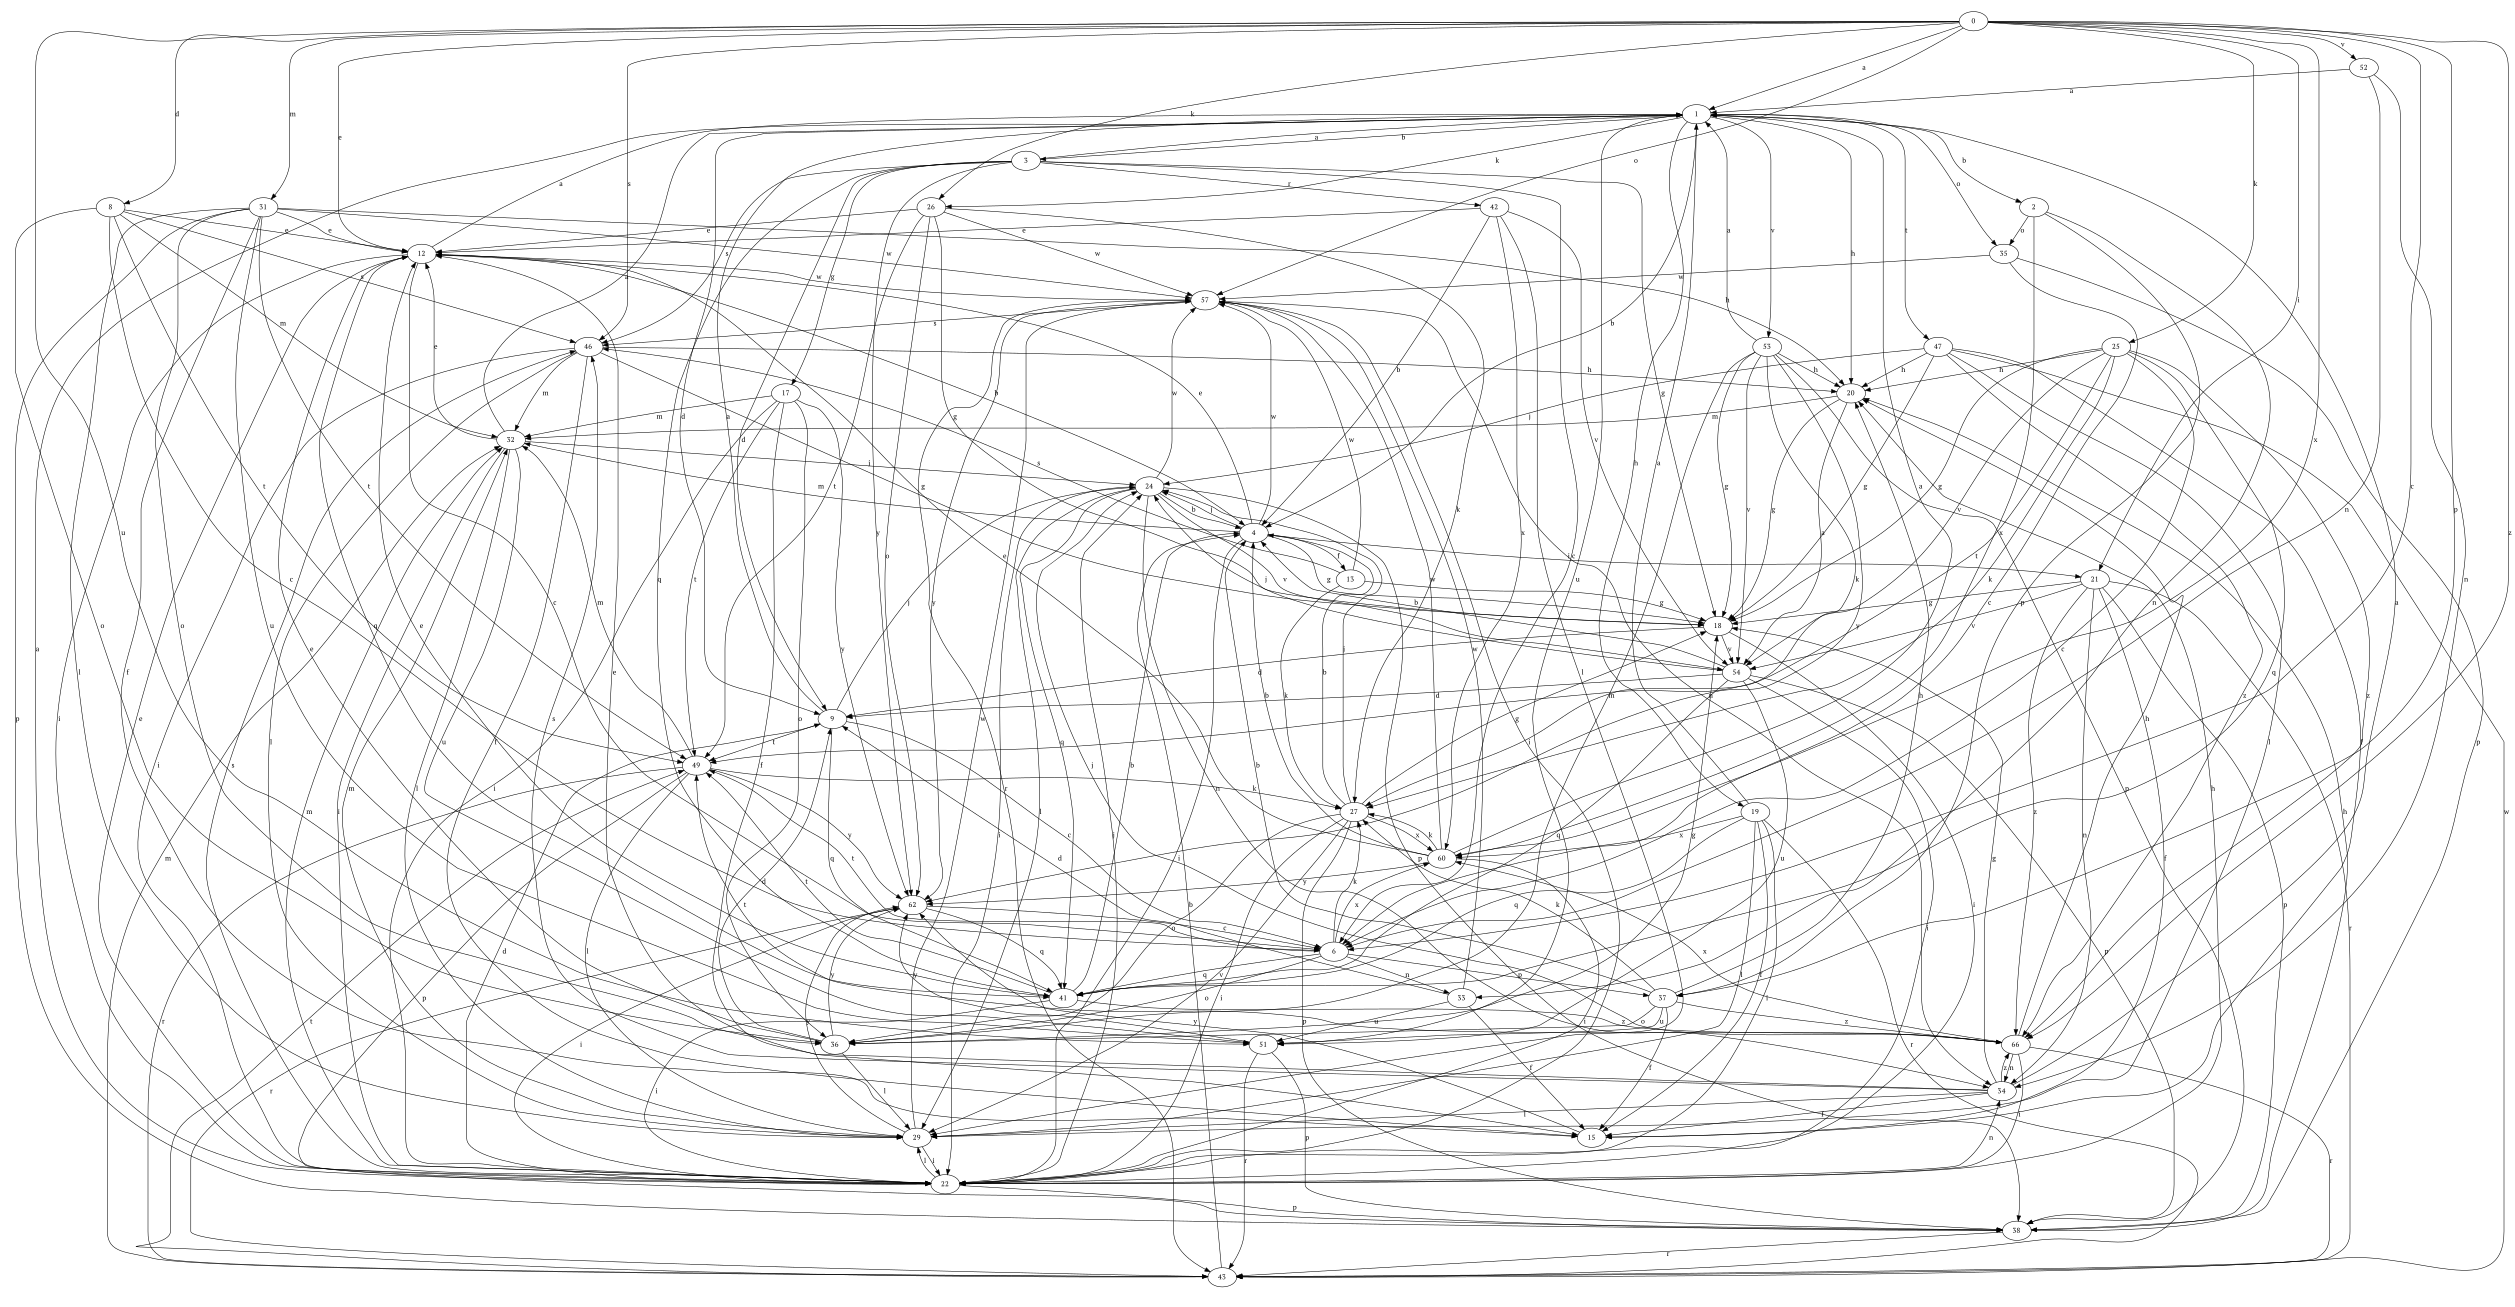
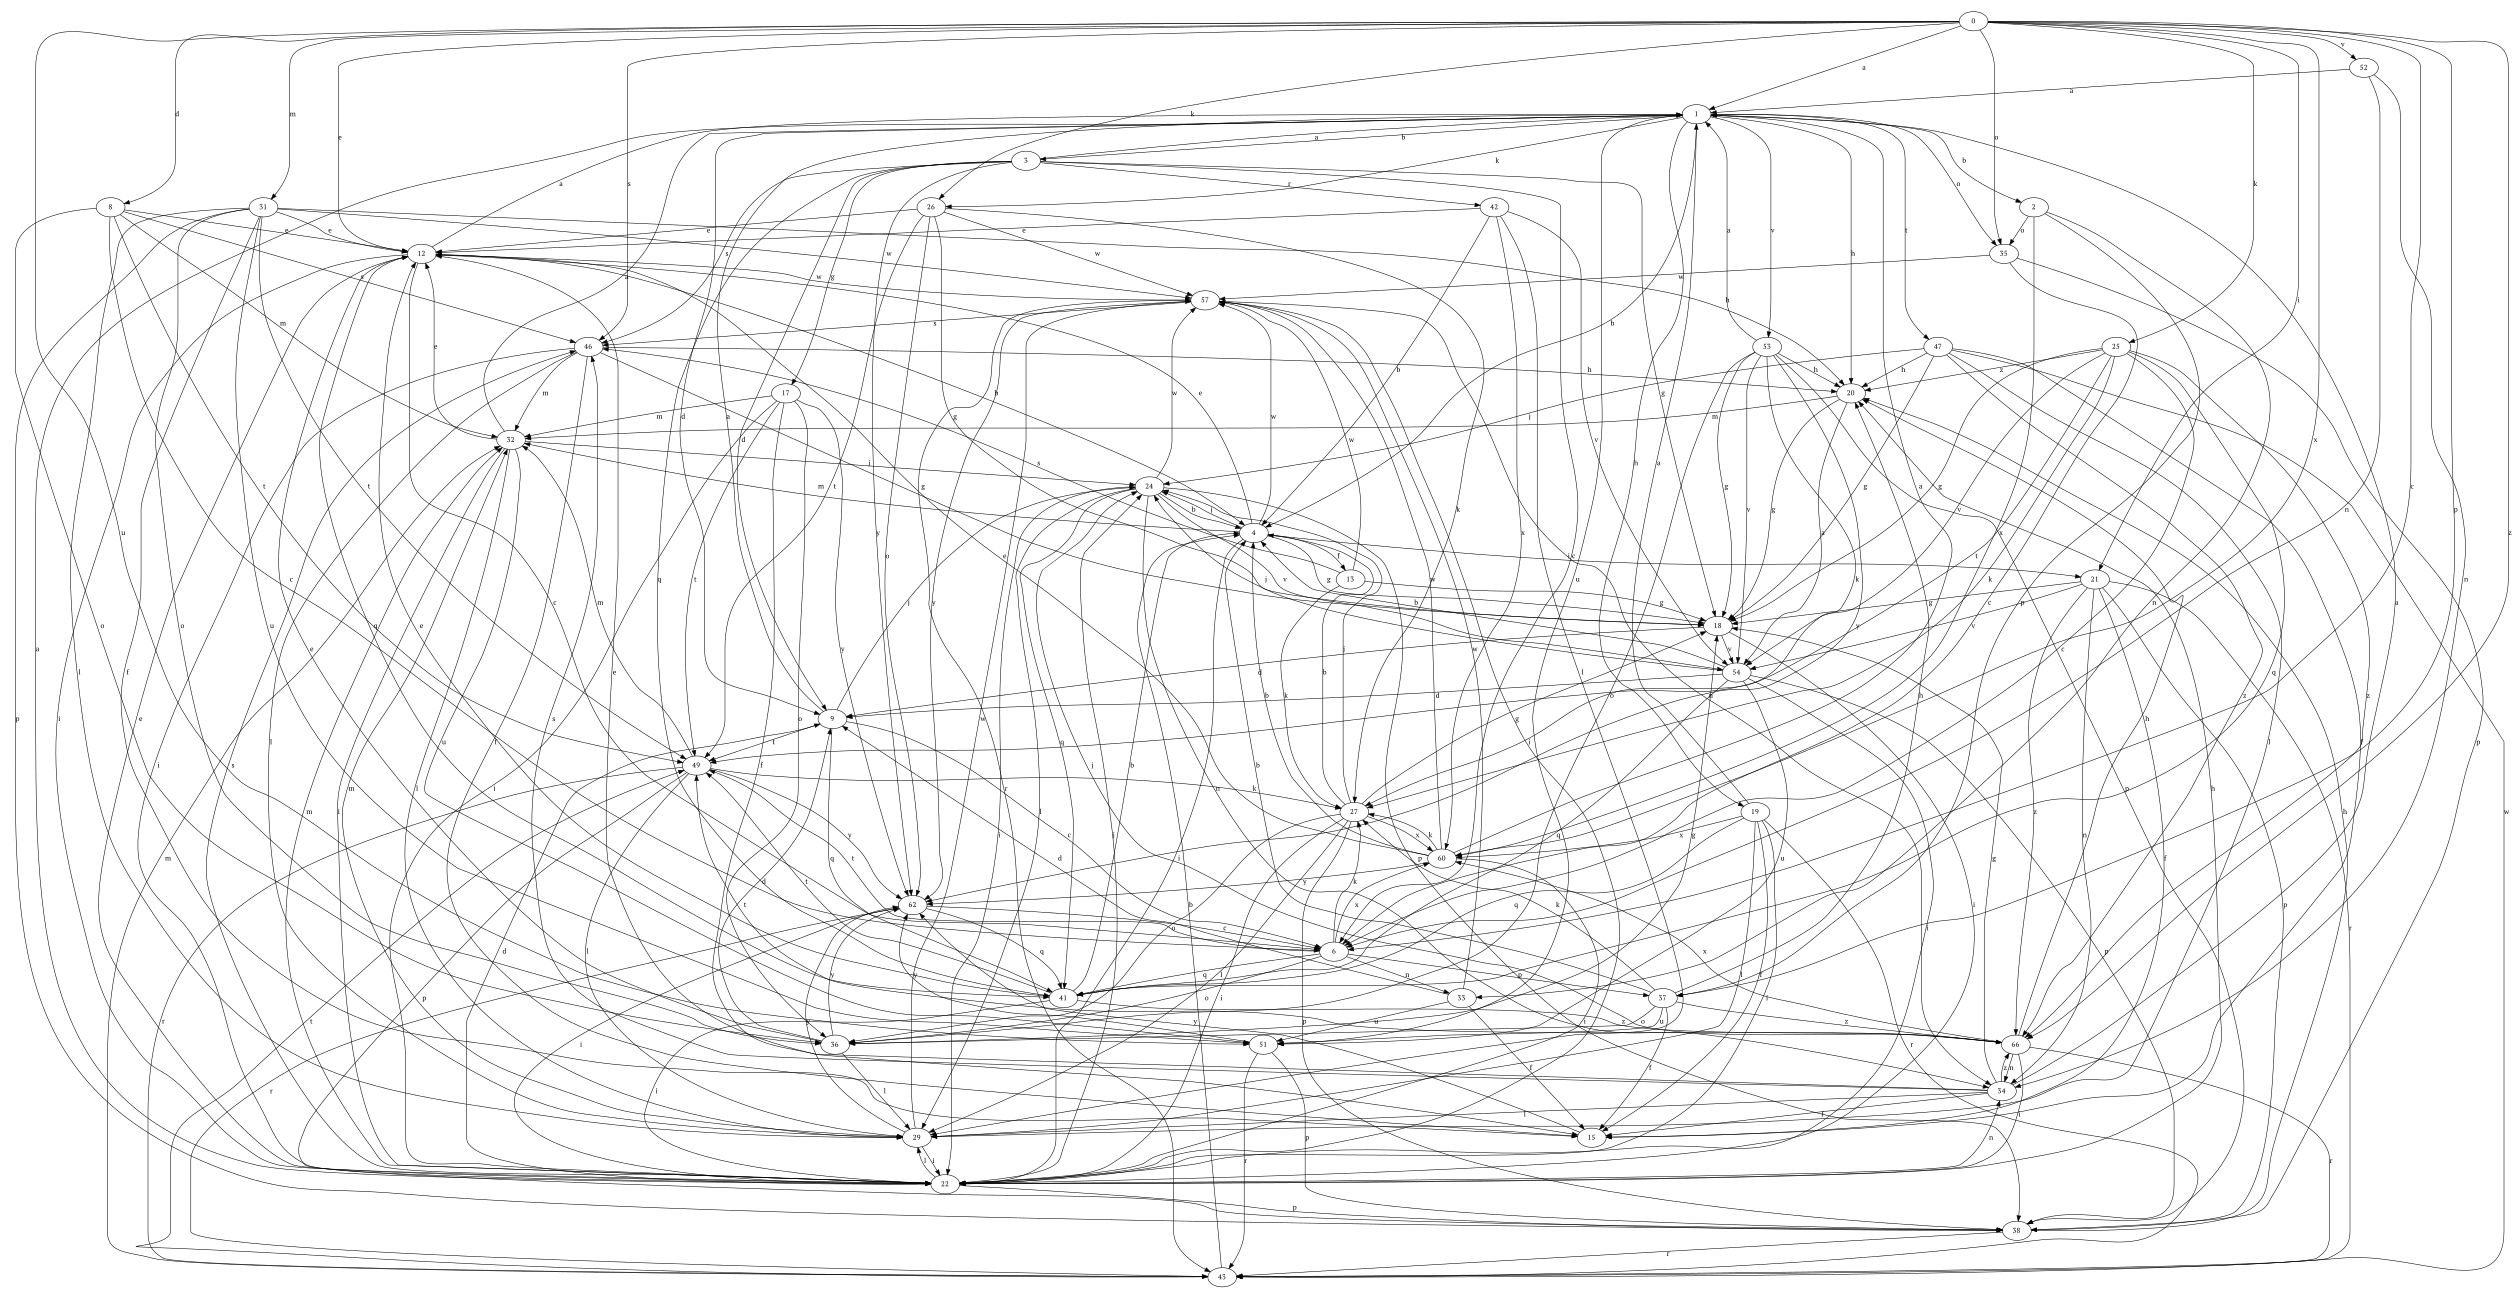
edge "0" -> "57": now "0" -> "35"
edge "25" -> "20": label "h" -> "z"
edge "53" -> "36": label "m" -> "o"
edge "27" -> "29": label "v" -> "l"
